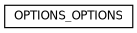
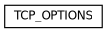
node "OPTIONS_OPTIONS": label "OPTIONS_OPTIONS" -> "TCP_OPTIONS"
